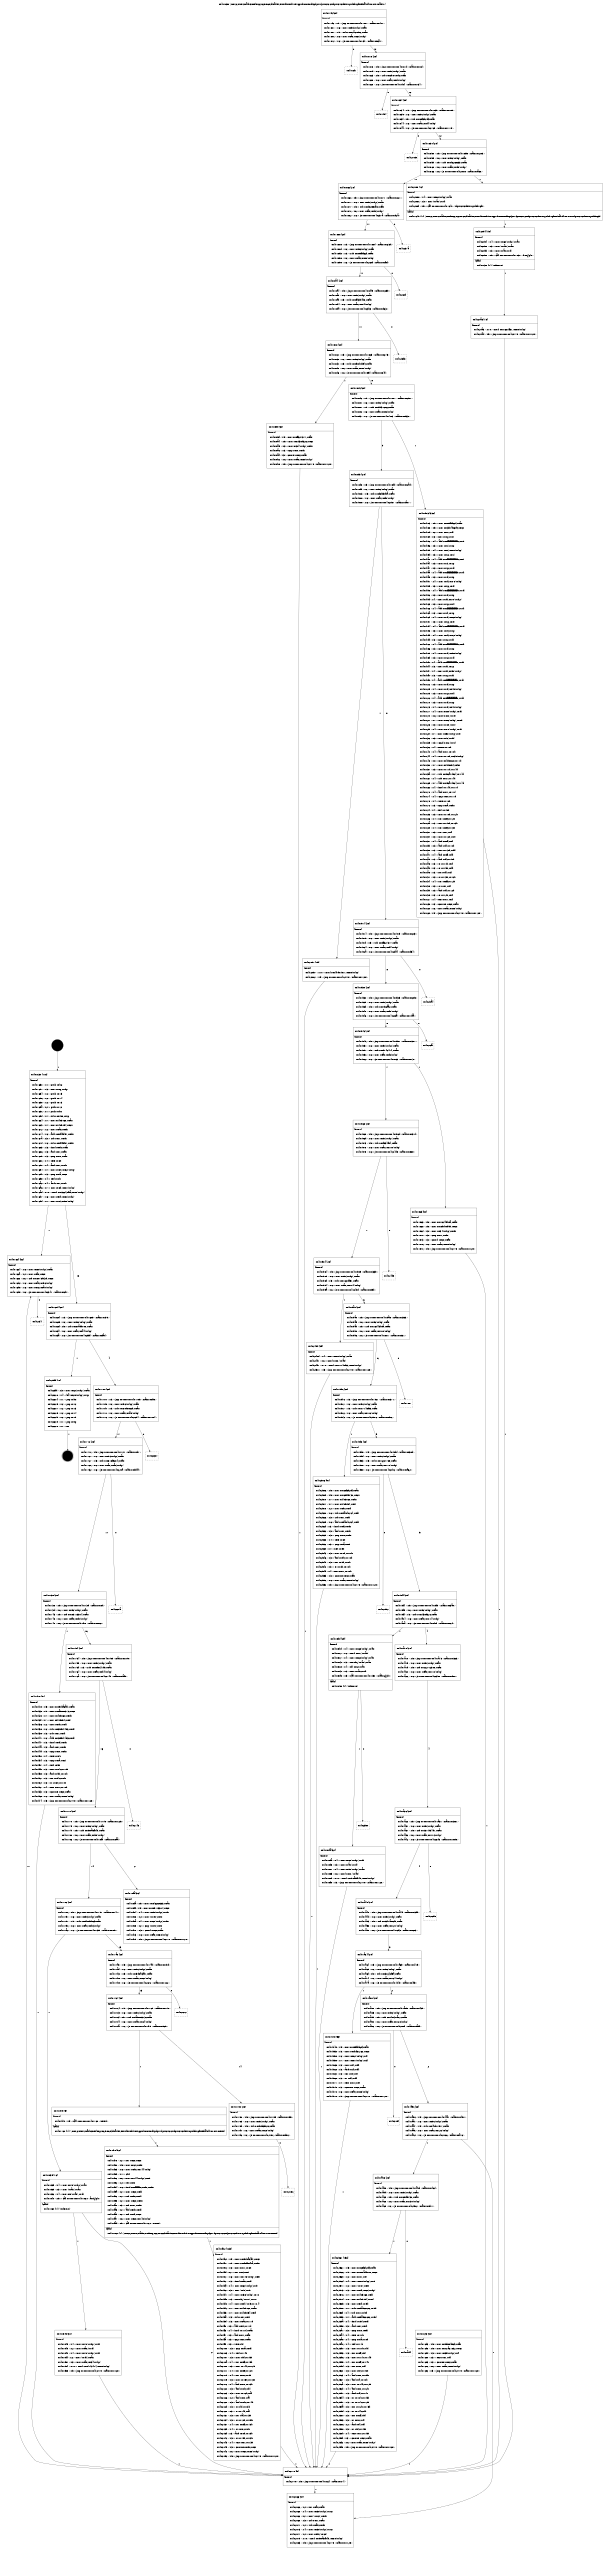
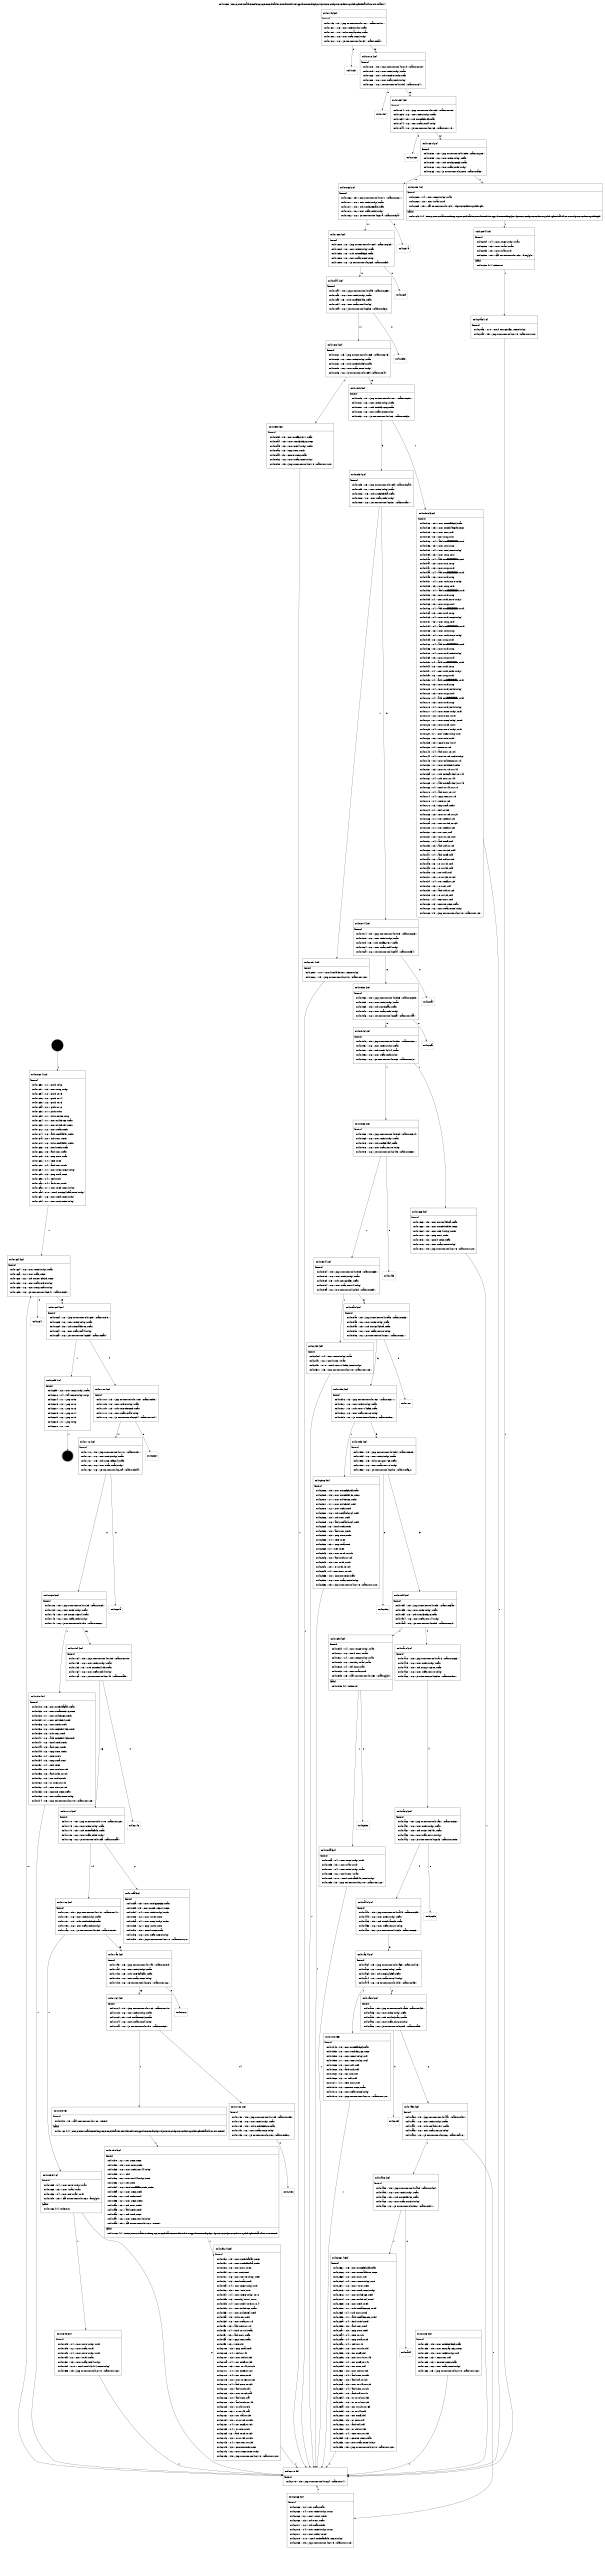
edge "0x401650 [116]" -> "0x4016e4 [28]": now "0x4016c4 [32]" -> "0x4016e4 [28]"
edge "0x40277e [5]" -> "0x402066 [34]": reversed
